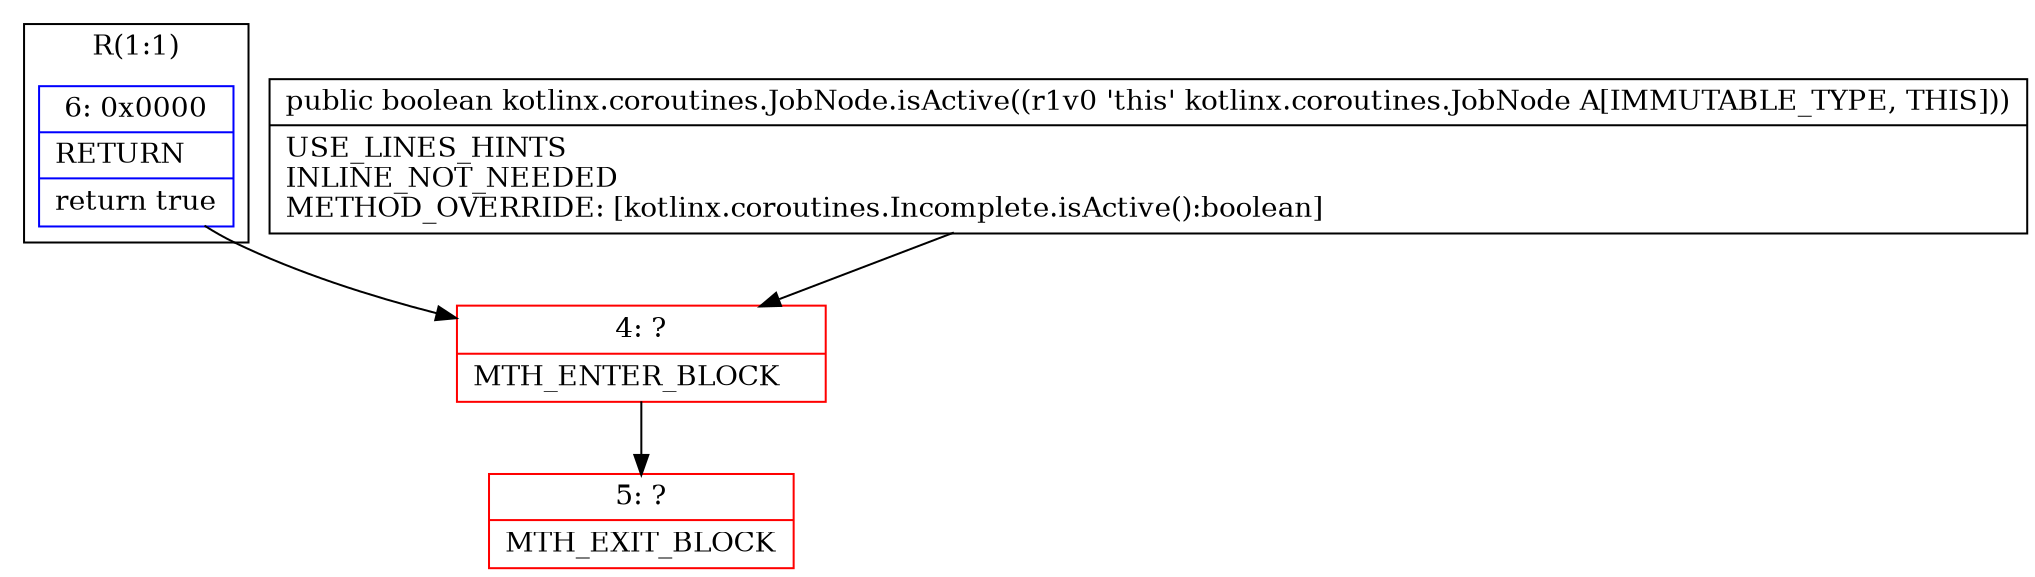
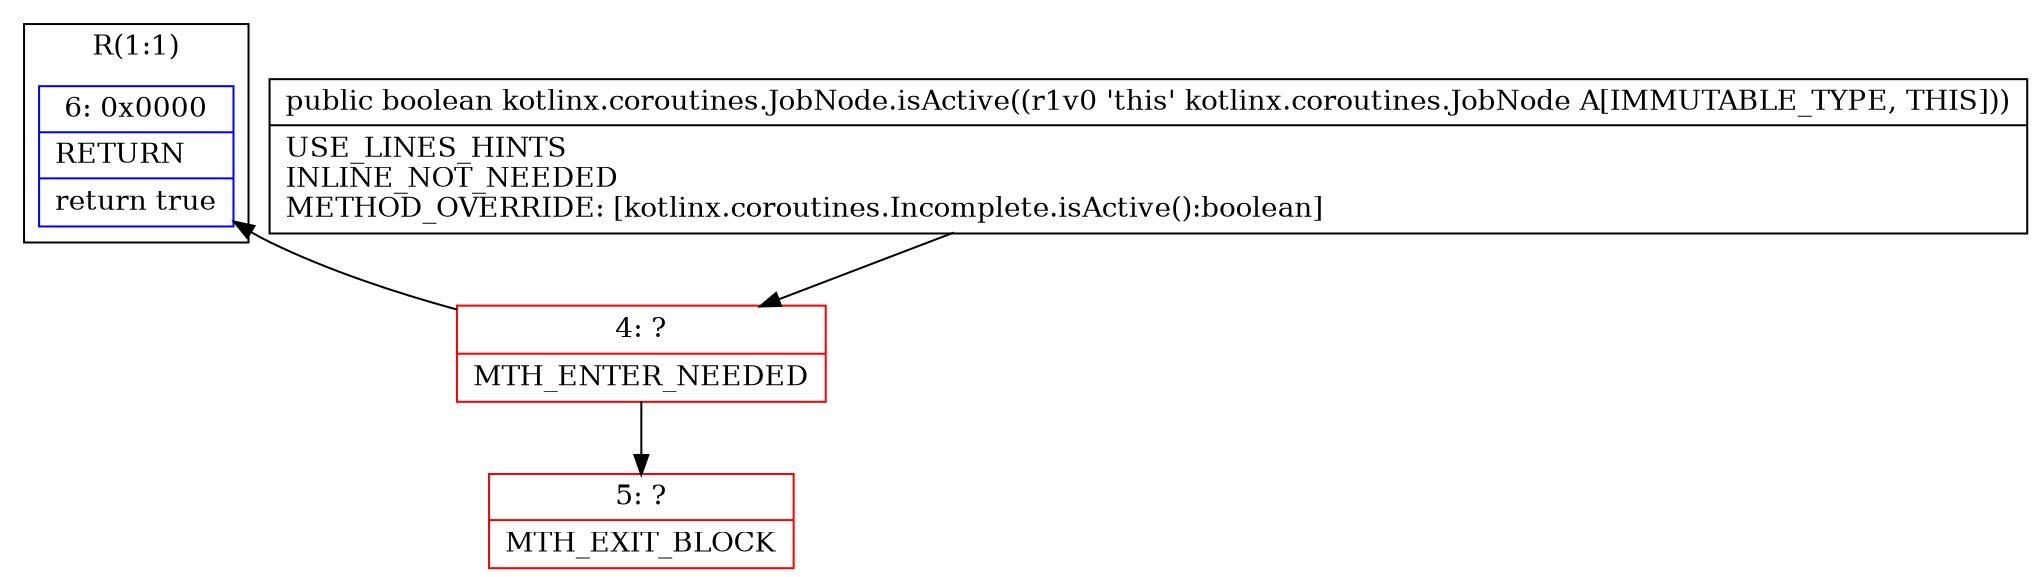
edge "6: 0x0000" -> "4: ?": reversed
node "4: ?": text "MTH_ENTER_BLOCK" -> "MTH_ENTER_NEEDED"
